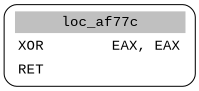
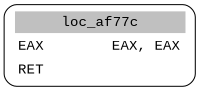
node "loc_af77c": text "XOR        EAX, EAX" -> "EAX        EAX, EAX"
